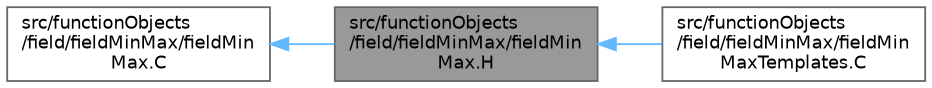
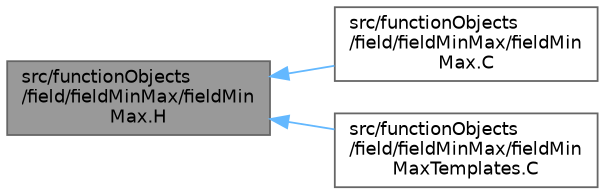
edge "src/functionObjects /field/fieldMinMax/fieldMin Max.H" -> "src/functionObjects /field/fieldMinMax/fieldMin Max.C": reversed
